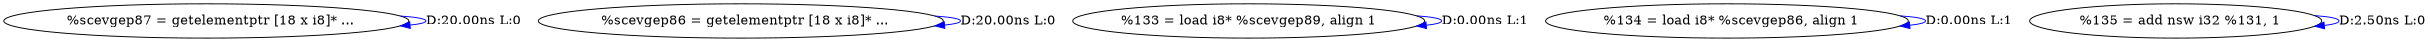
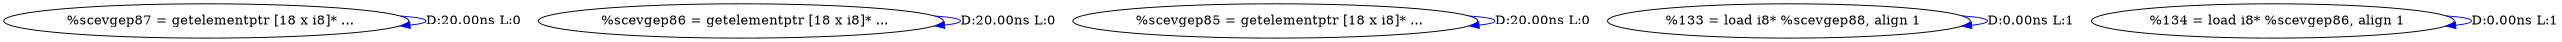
node "%133 = load i8* %scevgep89, align 1": label "%133 = load i8* %scevgep89, align 1" -> "%133 = load i8* %scevgep88, align 1"
node "%scevgep85 = getelementptr [18 x i8]* ...": added
node "%135 = add nsw i32 %131, 1": removed
